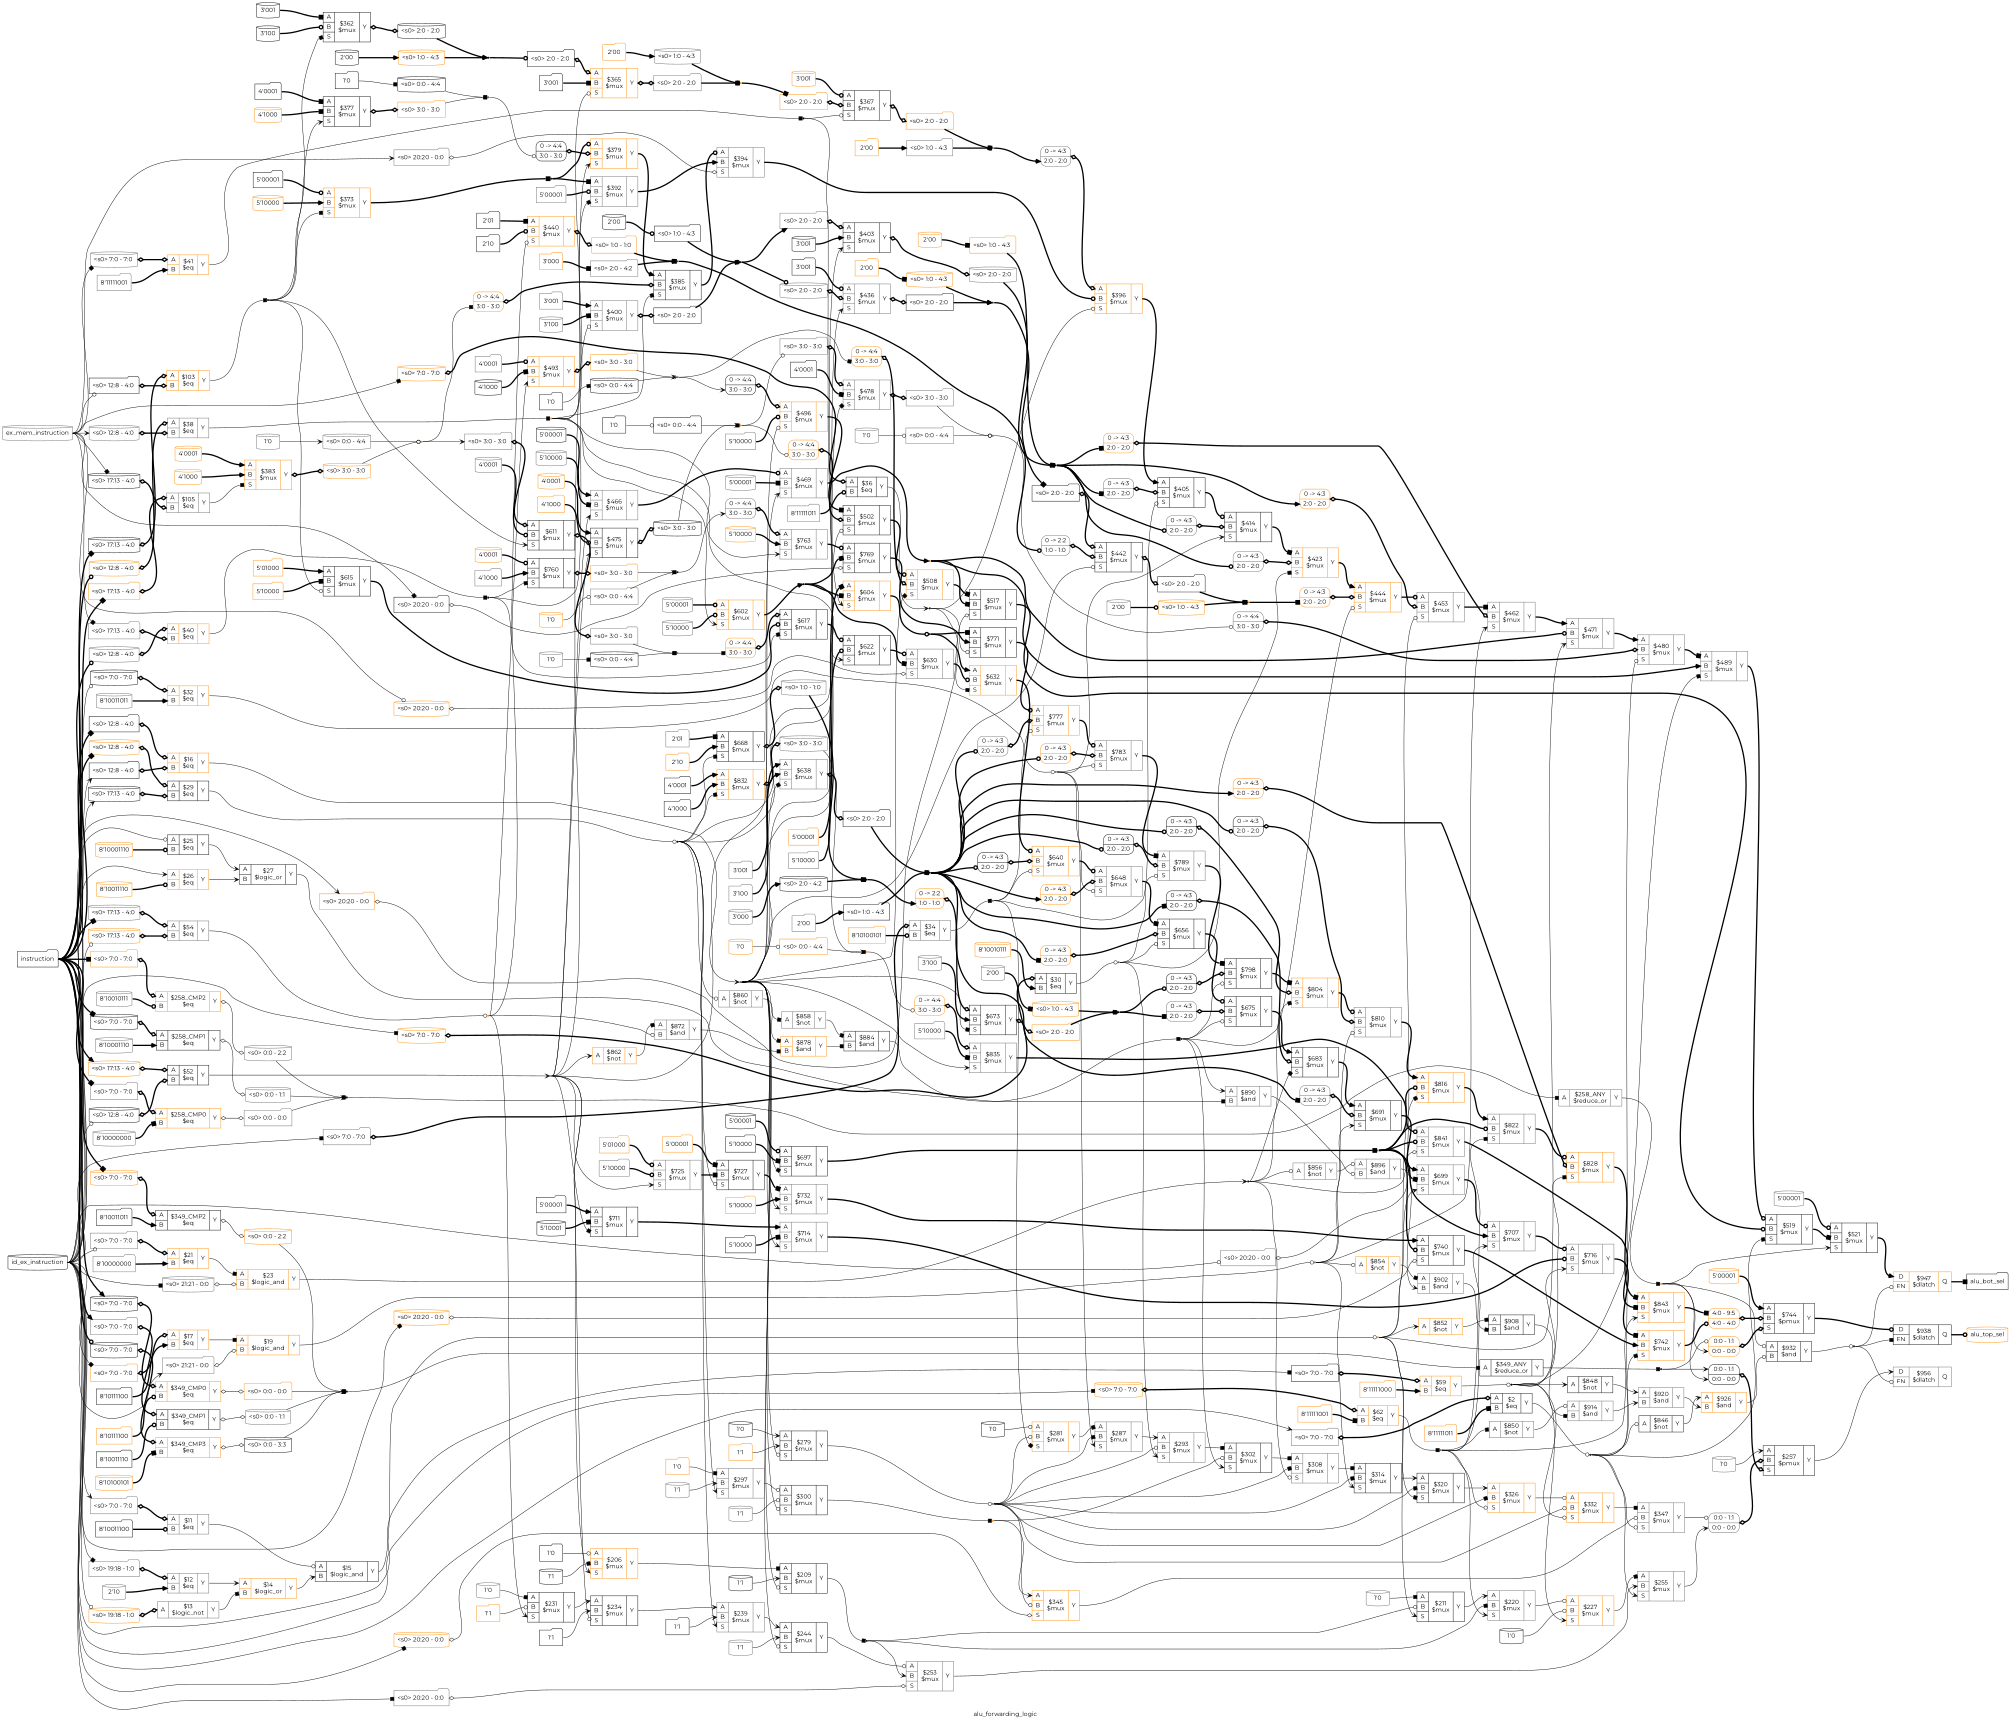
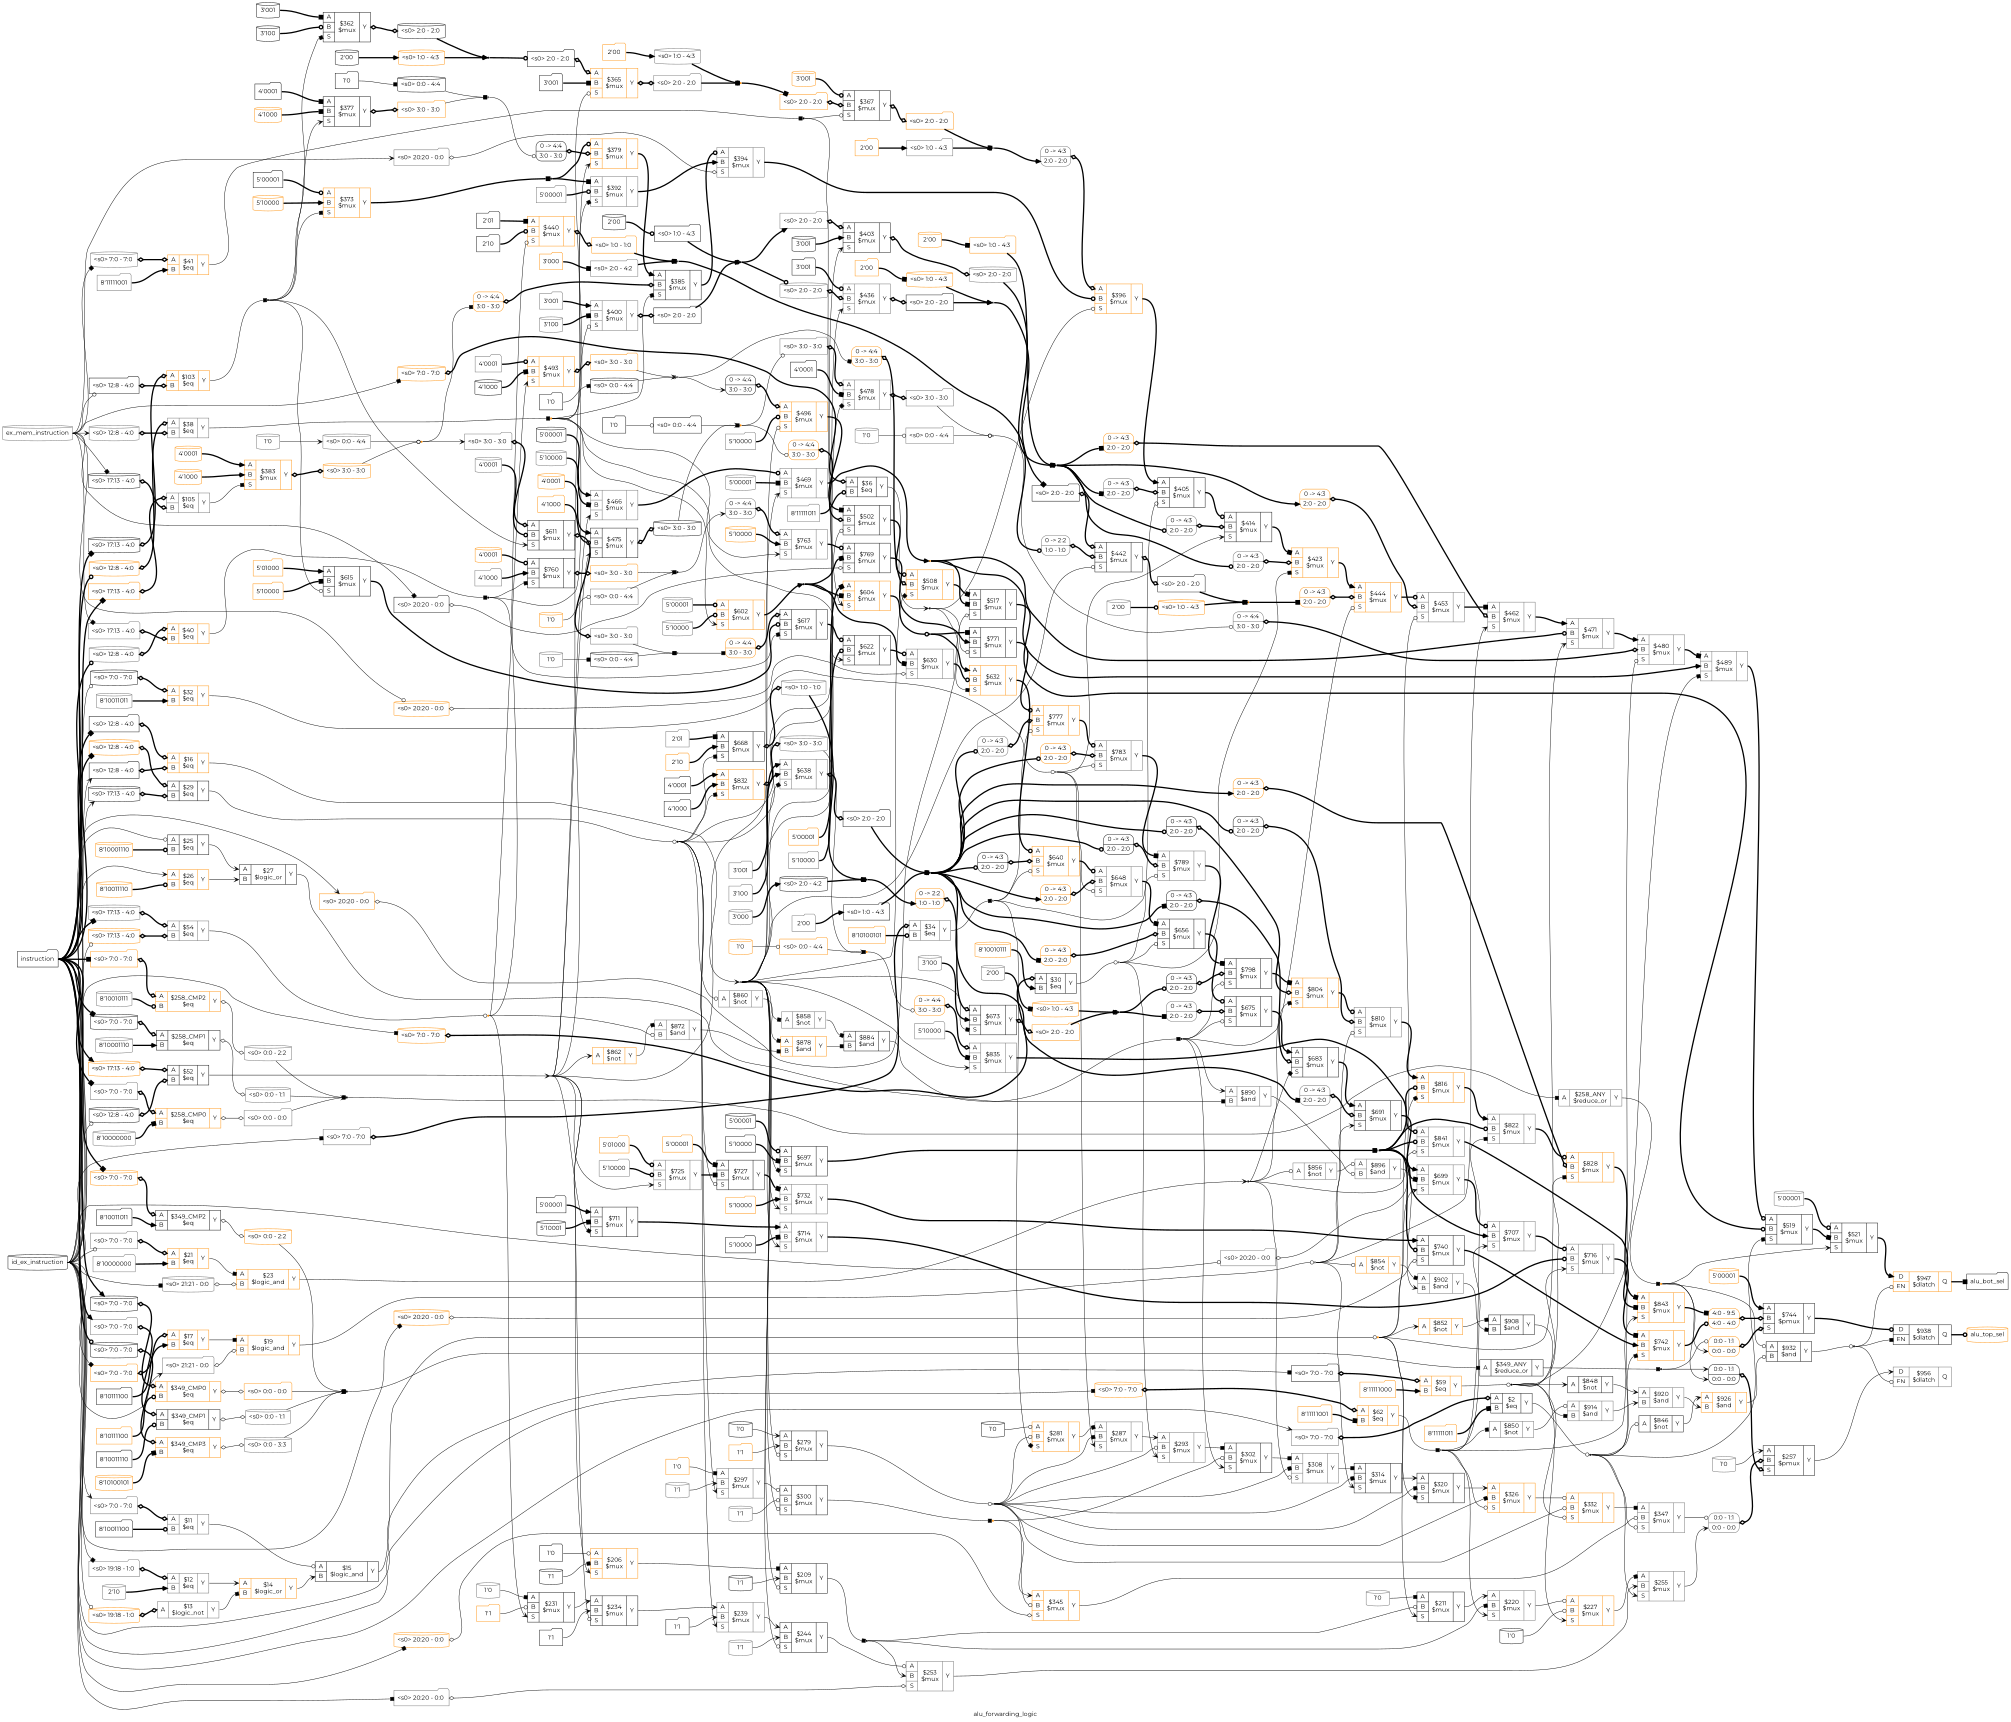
node "<s0> 0:0 - 3:3": color black -> gray40
